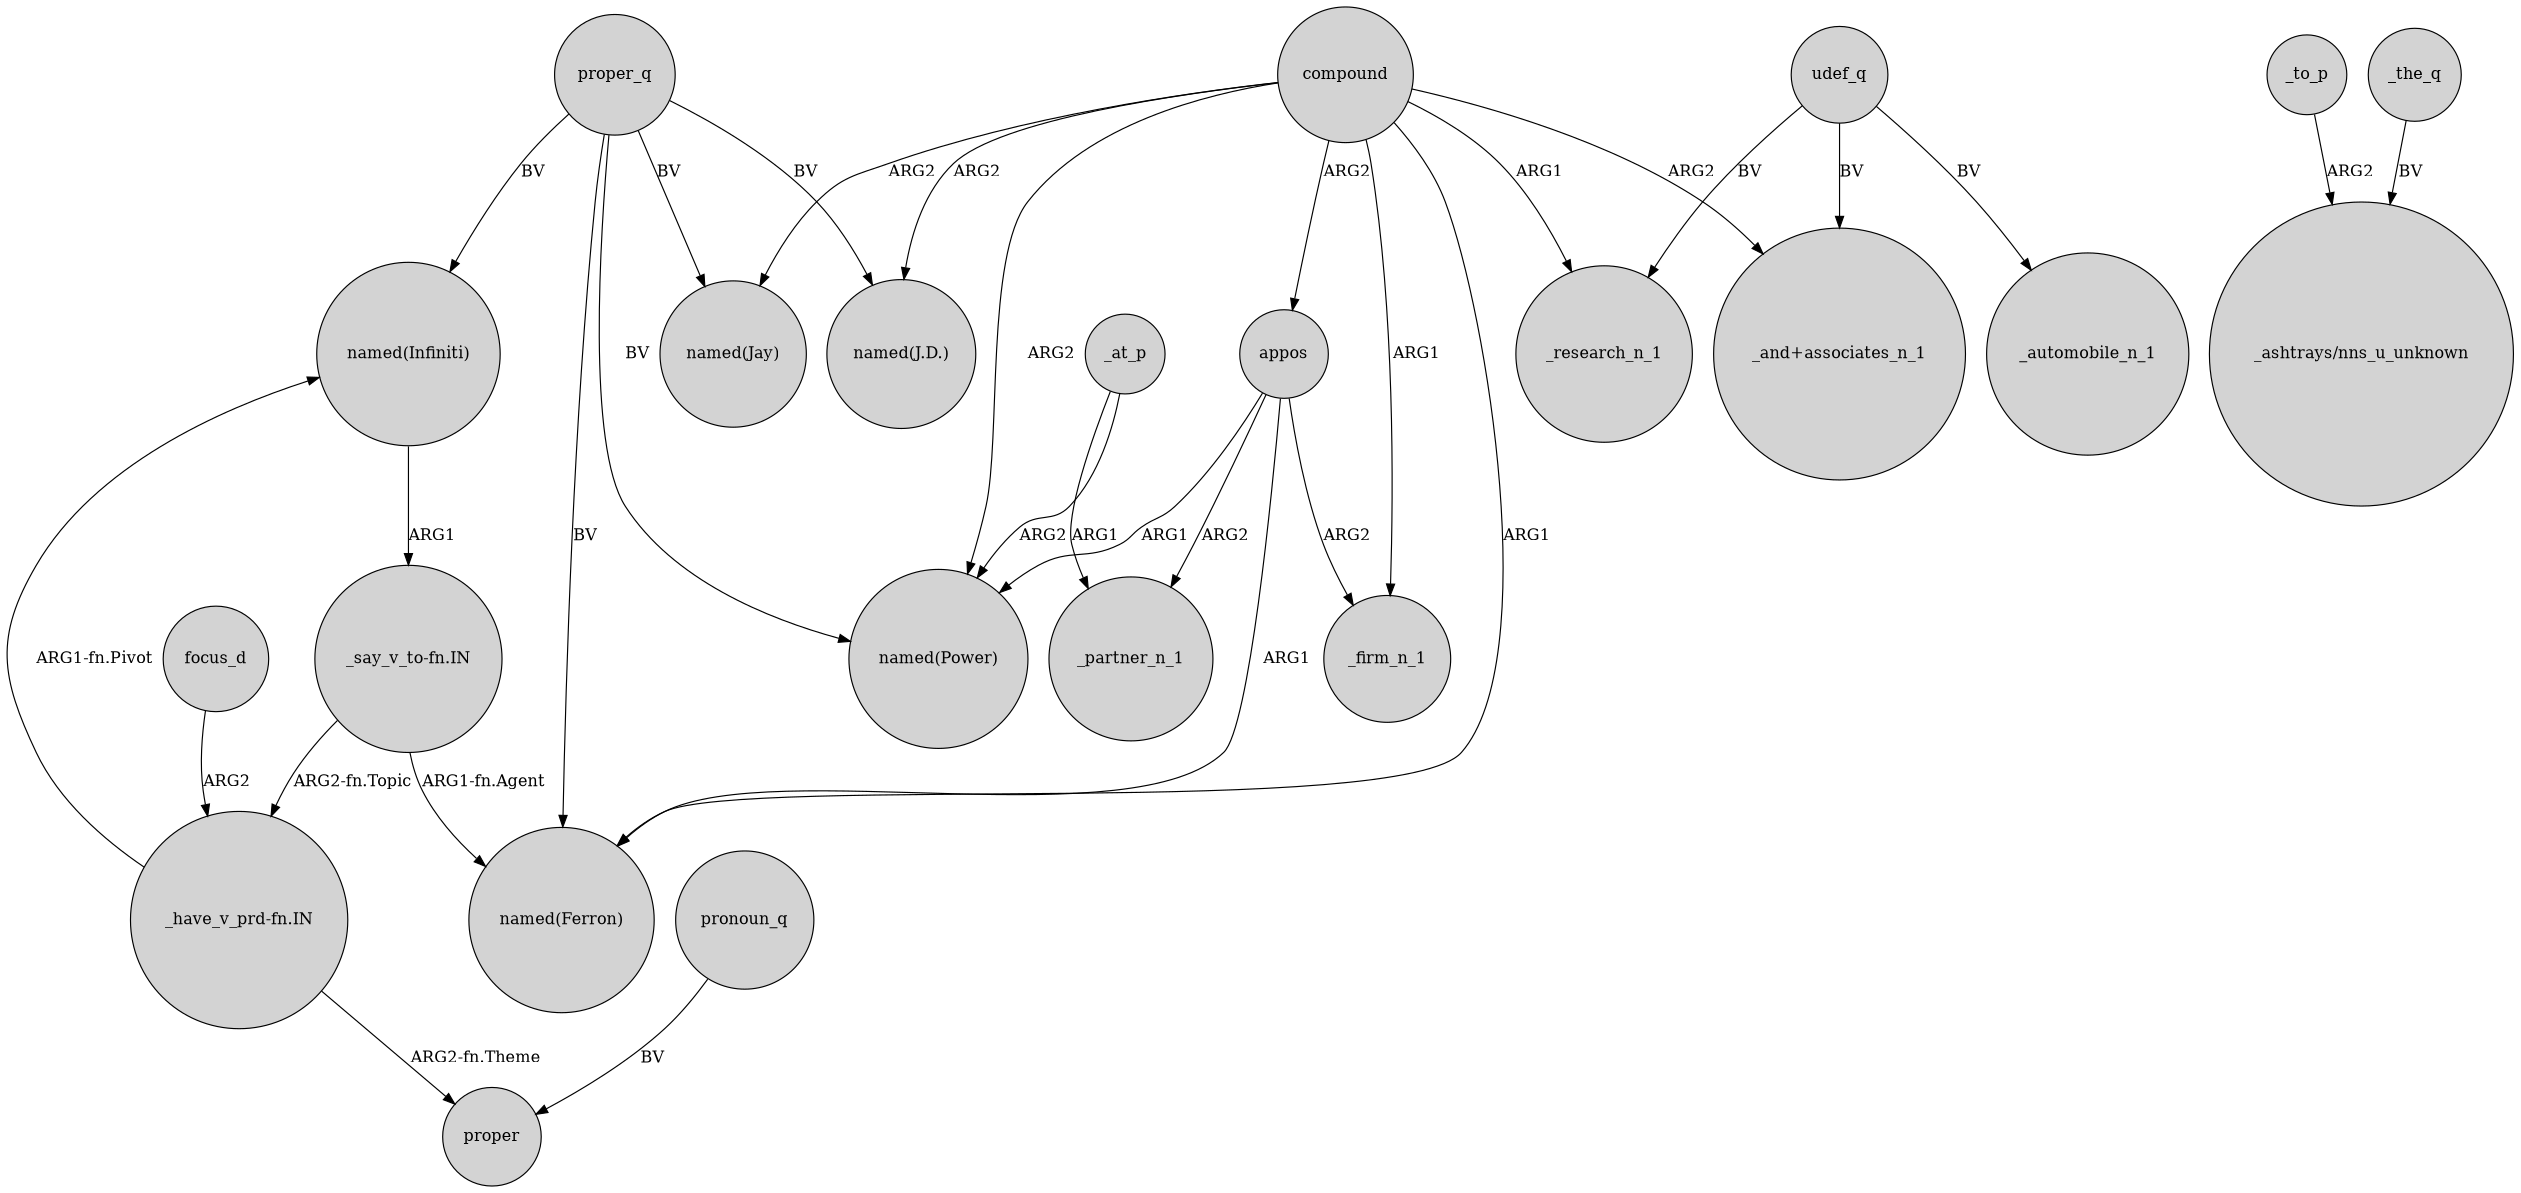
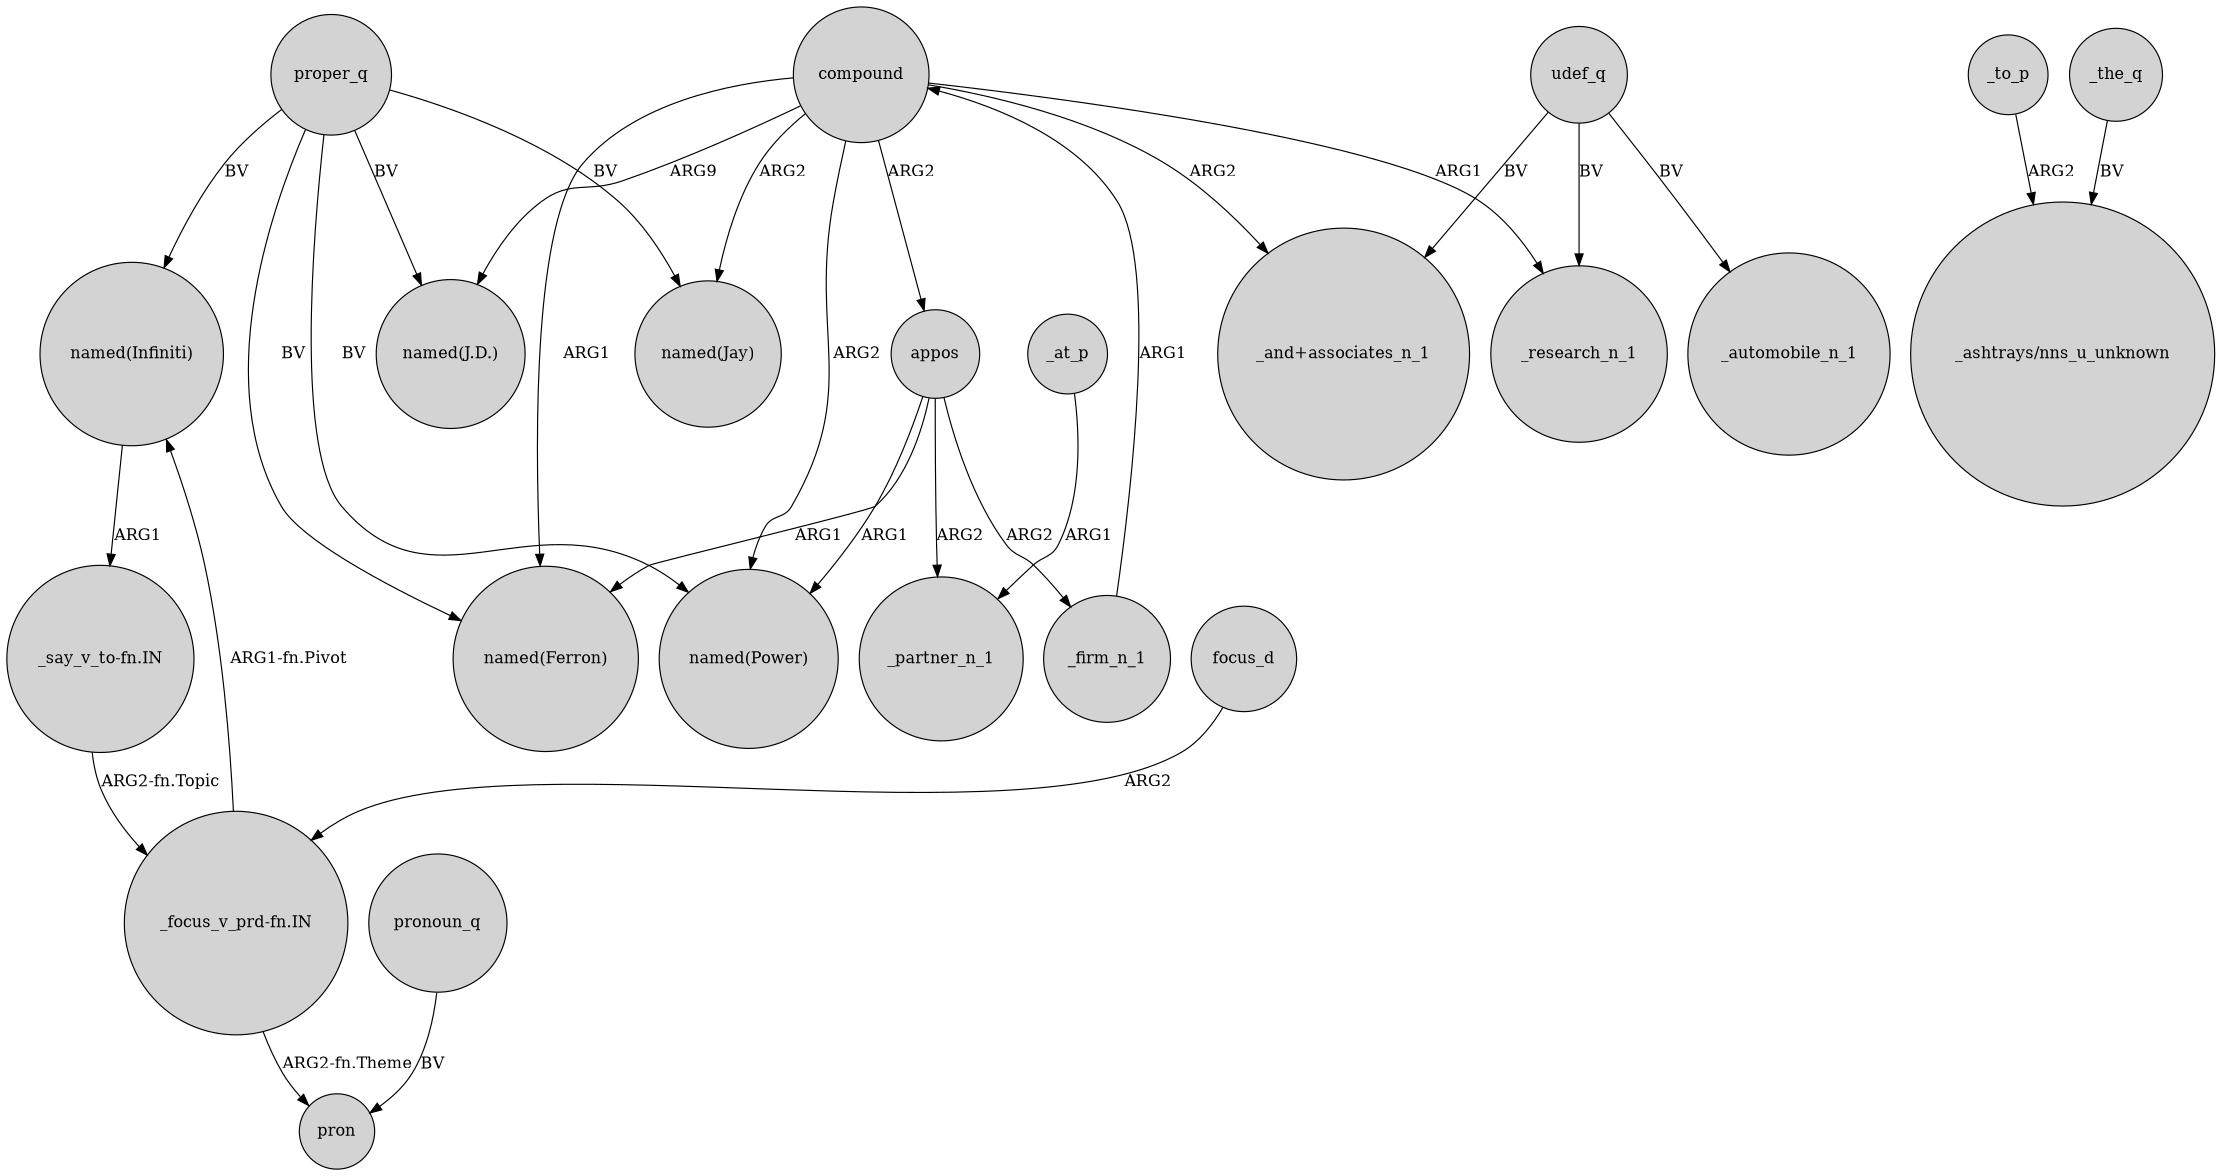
edge "compound" -> "named(J.D.)": label "ARG2" -> "ARG9"
edge "compound" -> "_firm_n_1": reversed
edge "_at_p" -> "named(Power)": removed, label "ARG2"
edge "_say_v_to-fn.IN" -> "named(Ferron)": removed, label "ARG1-fn.Agent"
node "_have_v_prd-fn.IN": label "_have_v_prd-fn.IN" -> "_focus_v_prd-fn.IN"
node "proper": label "proper" -> "pron"
